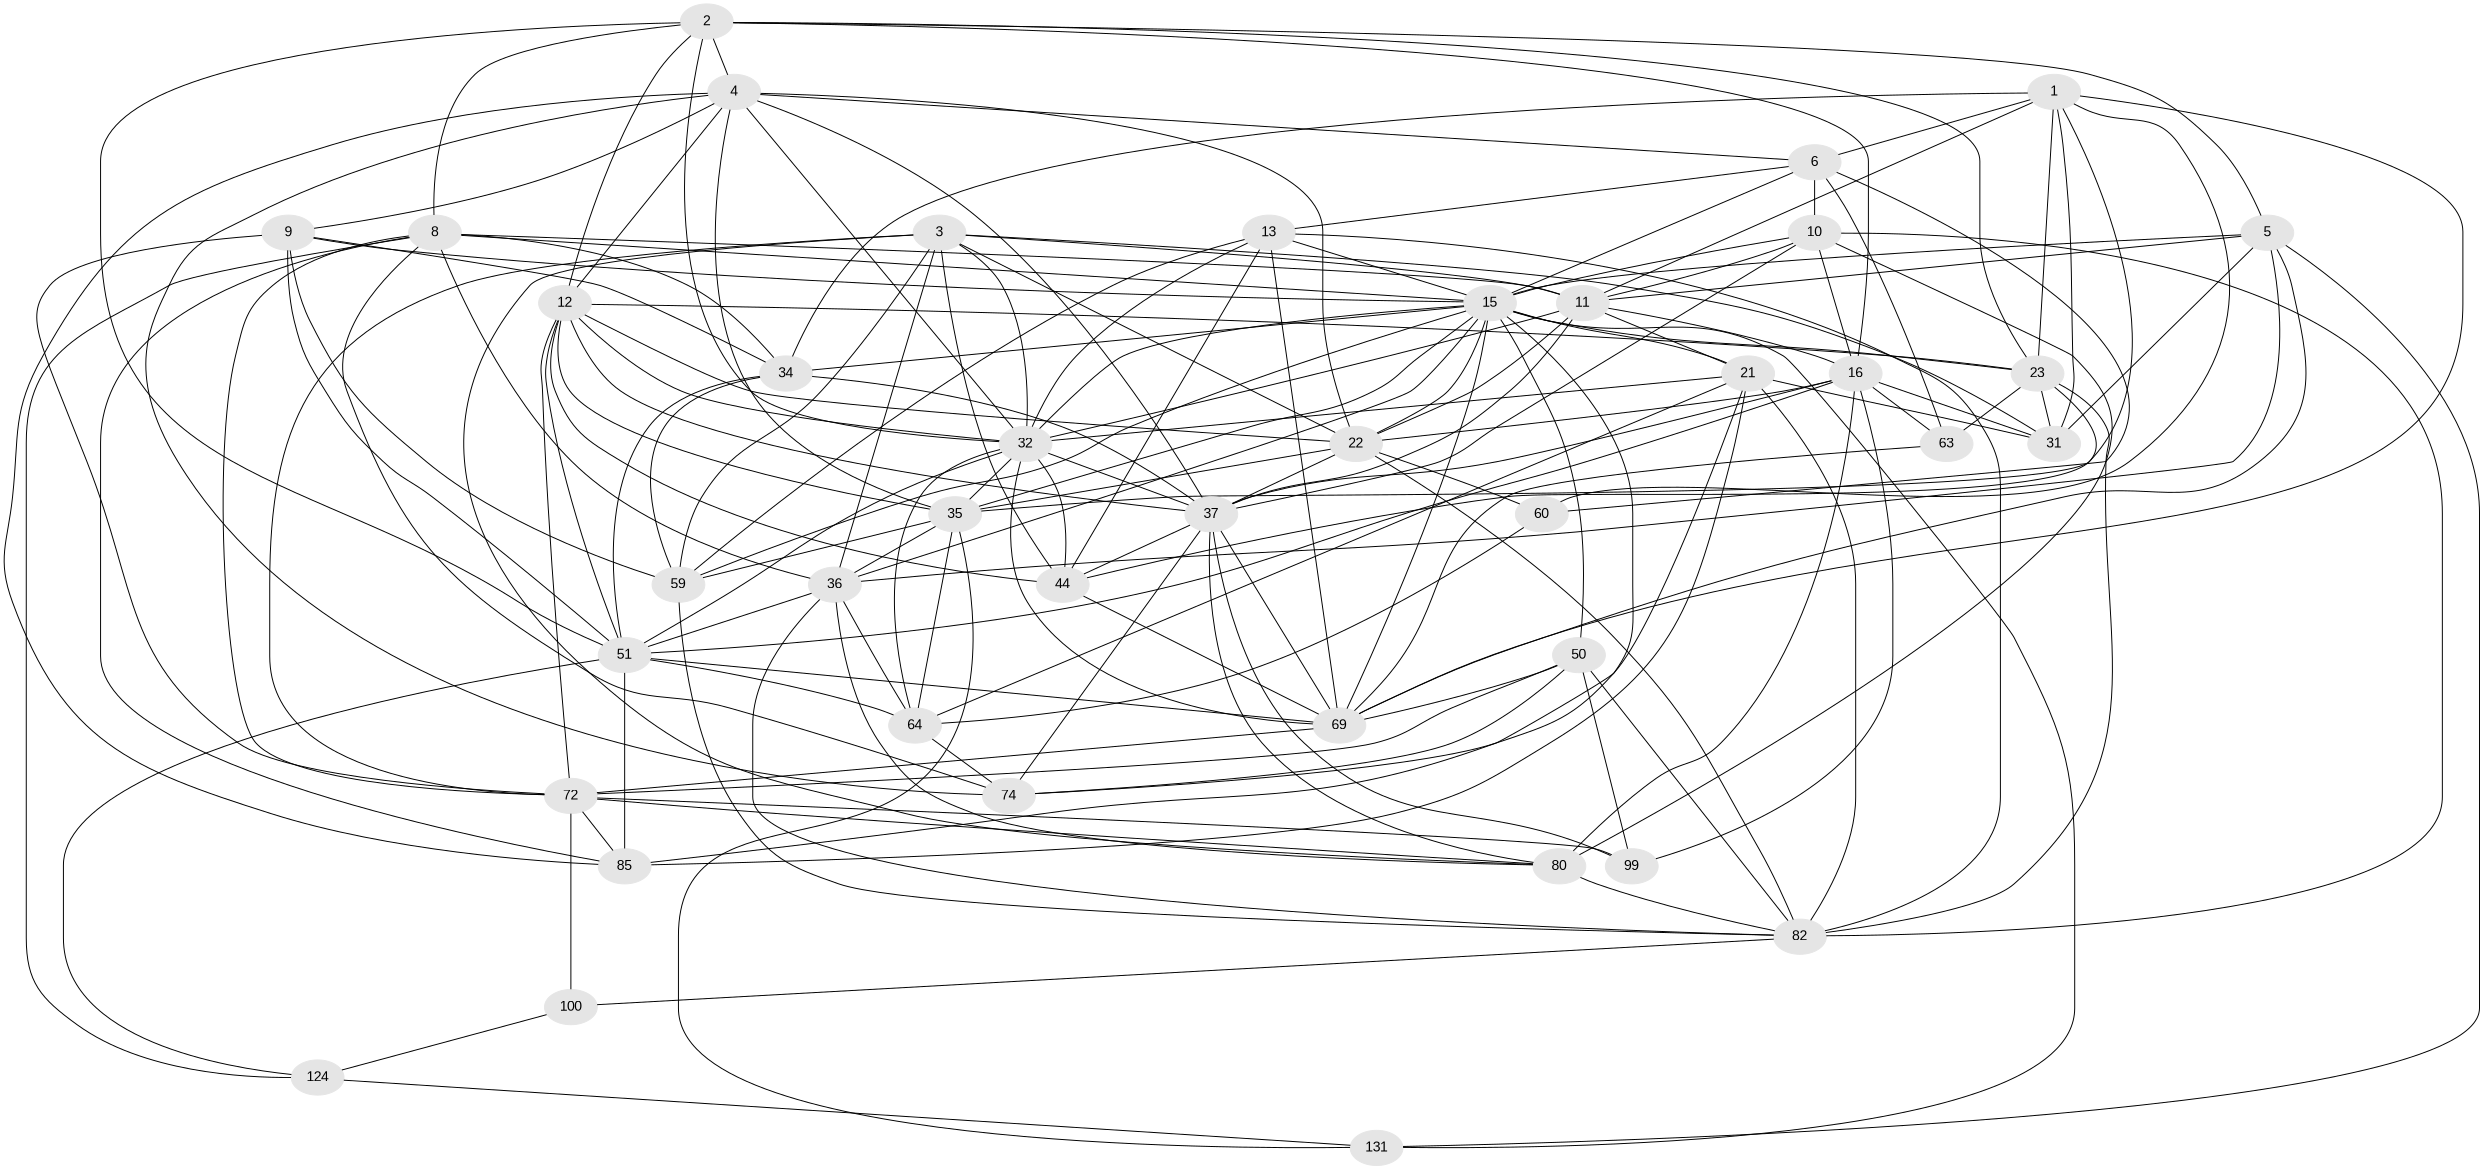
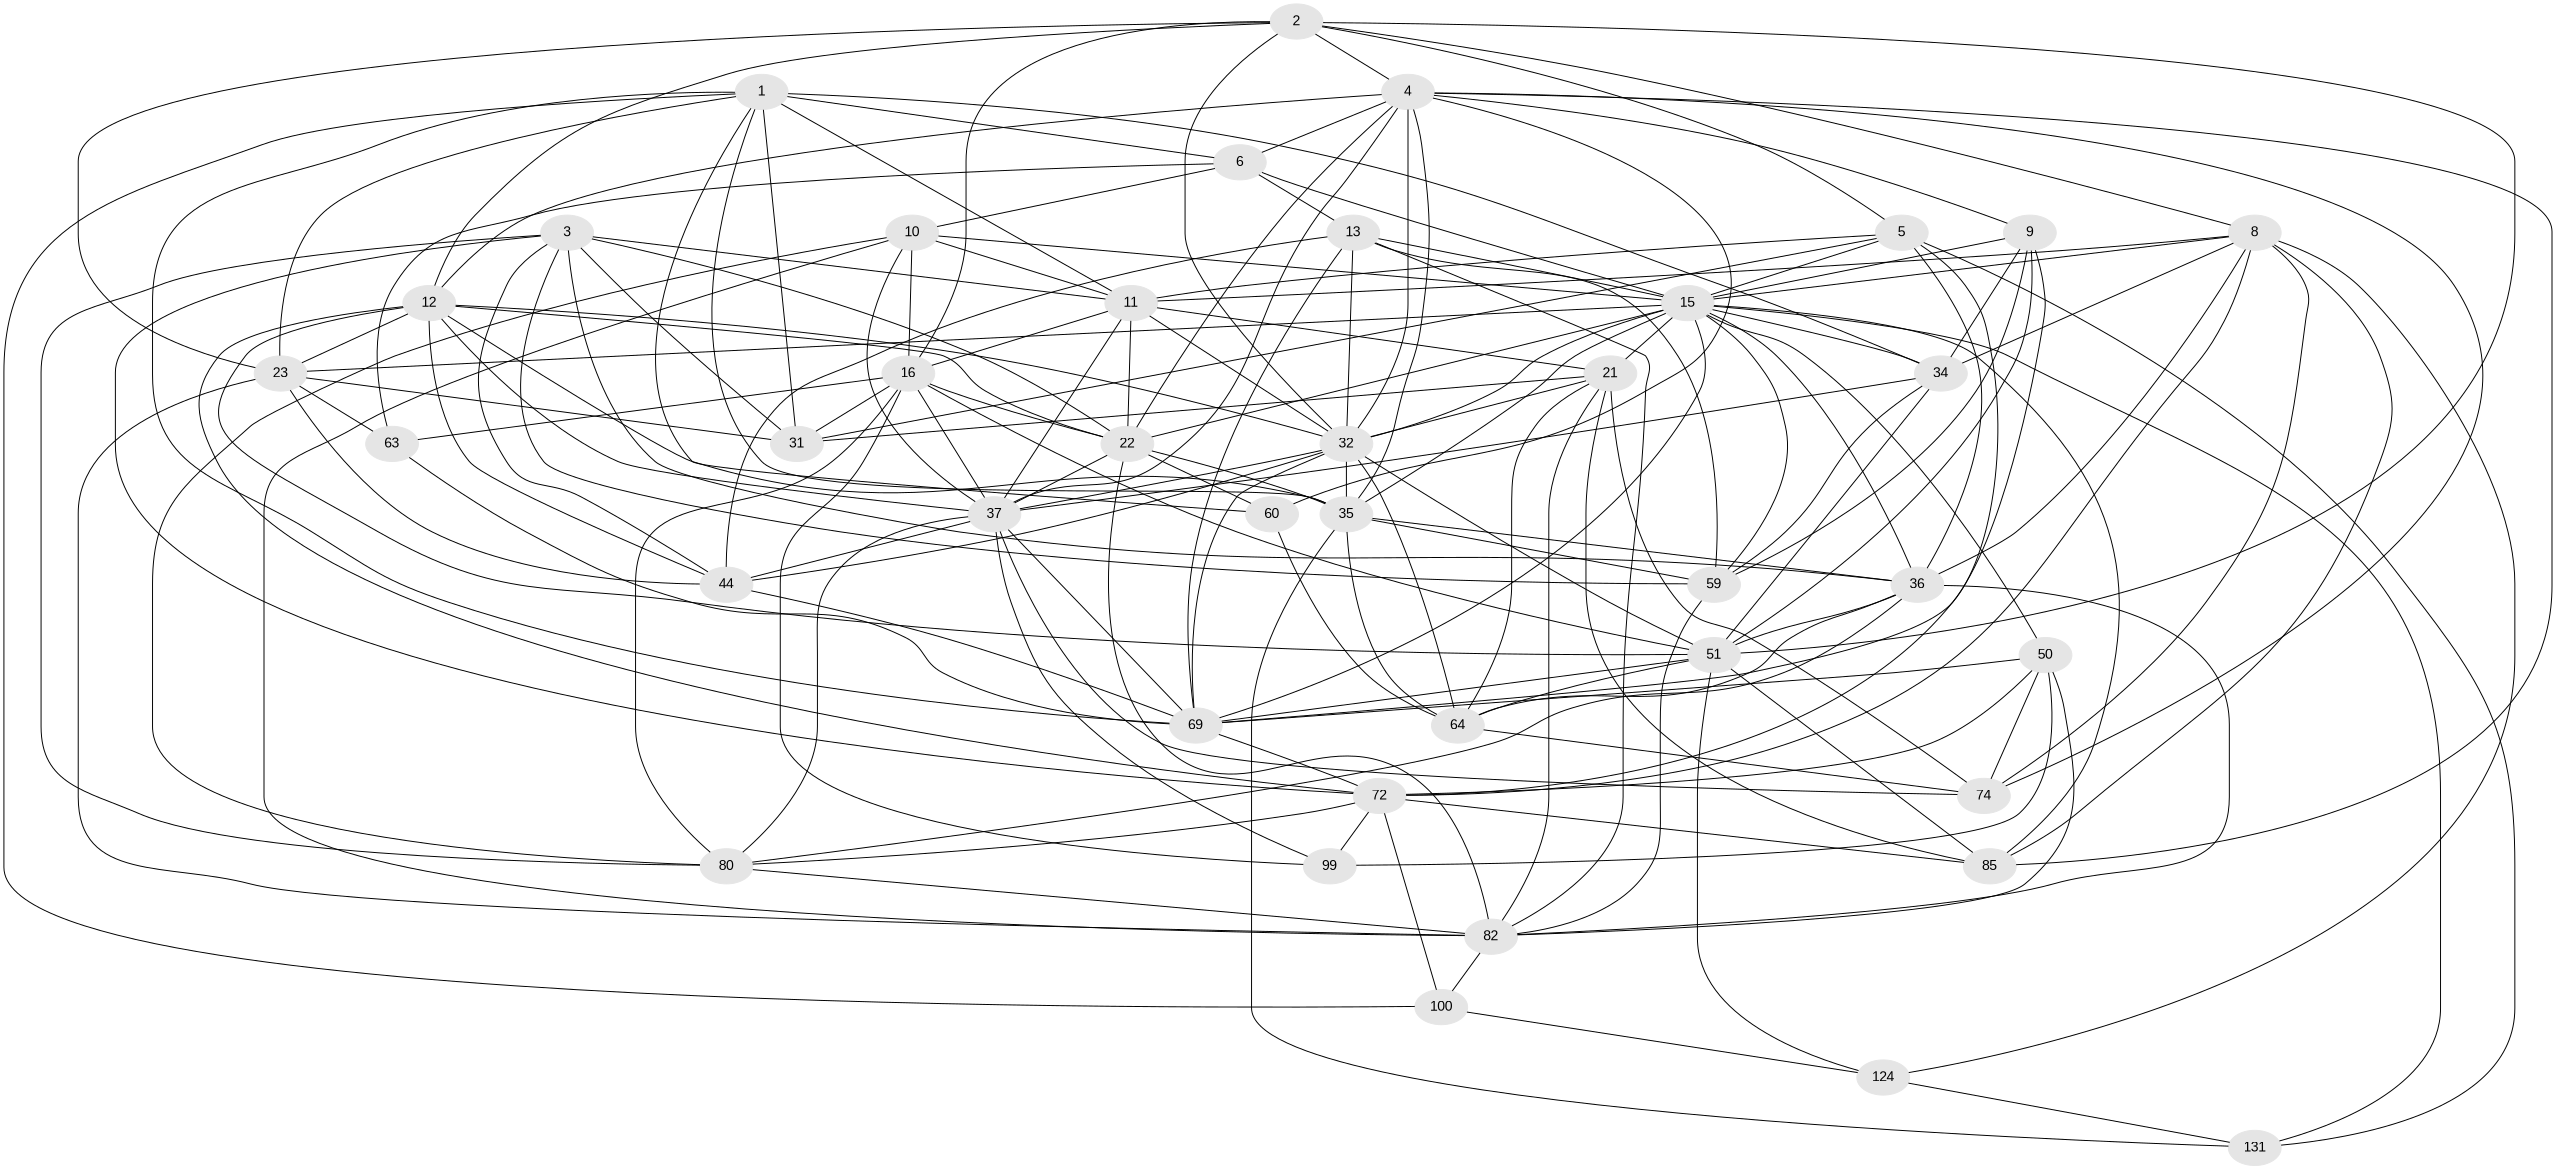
edge "3" -- "32": removed
edge "6" -- "60": now "4" -- "60"
edge "1" -- "100": added
